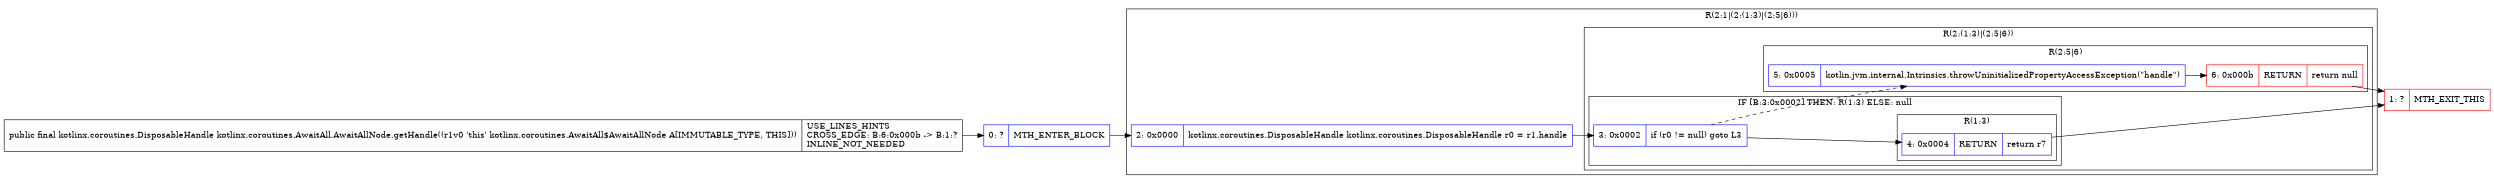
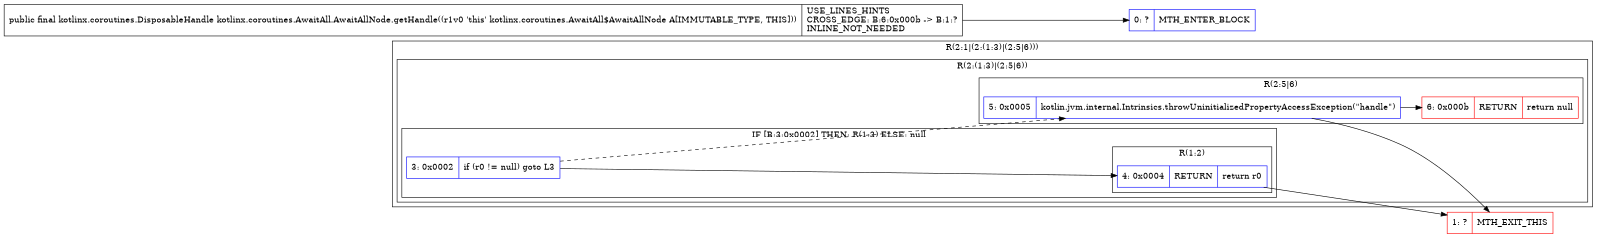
edge "6: 0x000b" -> "1: ?": now "5: 0x0005" -> "1: ?"
cluster "R(1:3)": label "R(1:3)" -> "R(1:2)"
node "2: 0x0000": removed
node "4: 0x0004": text "return r7" -> "return r0"
